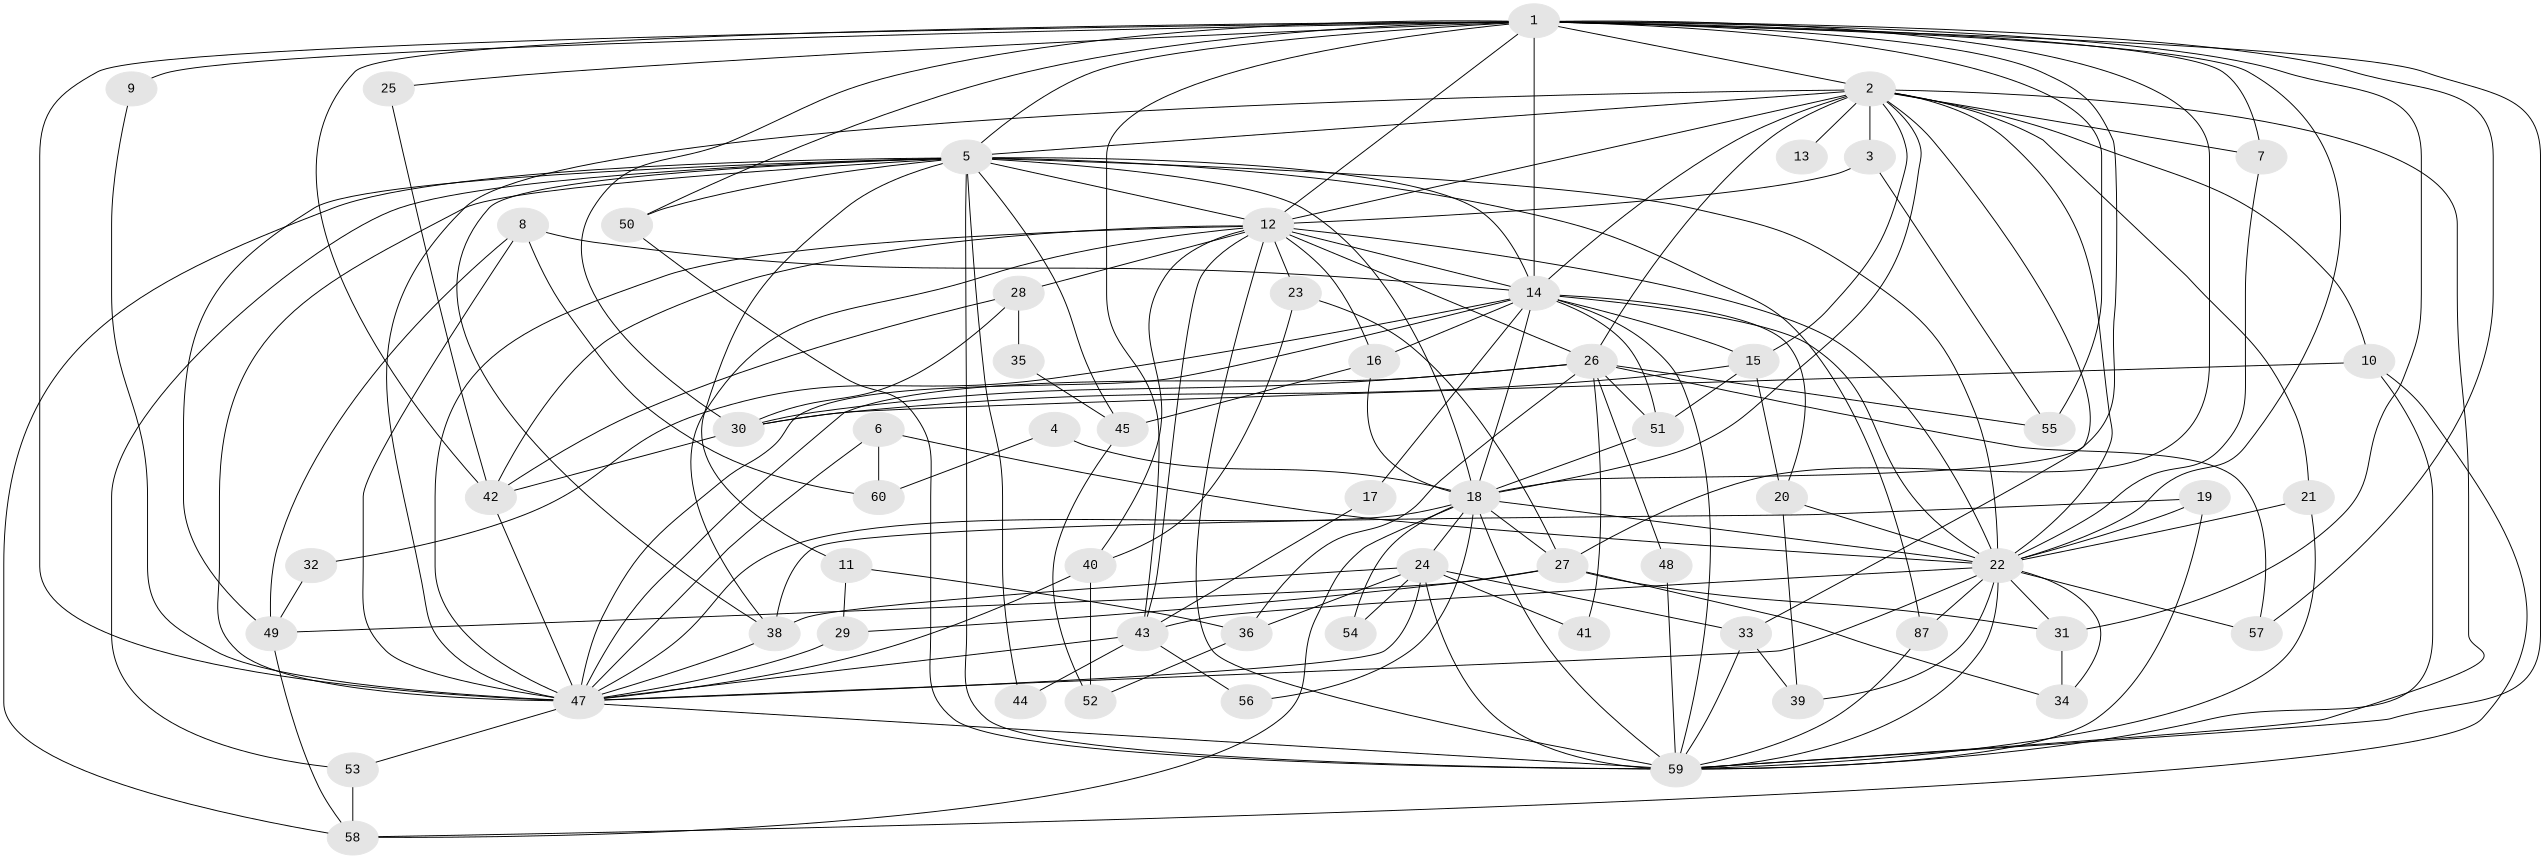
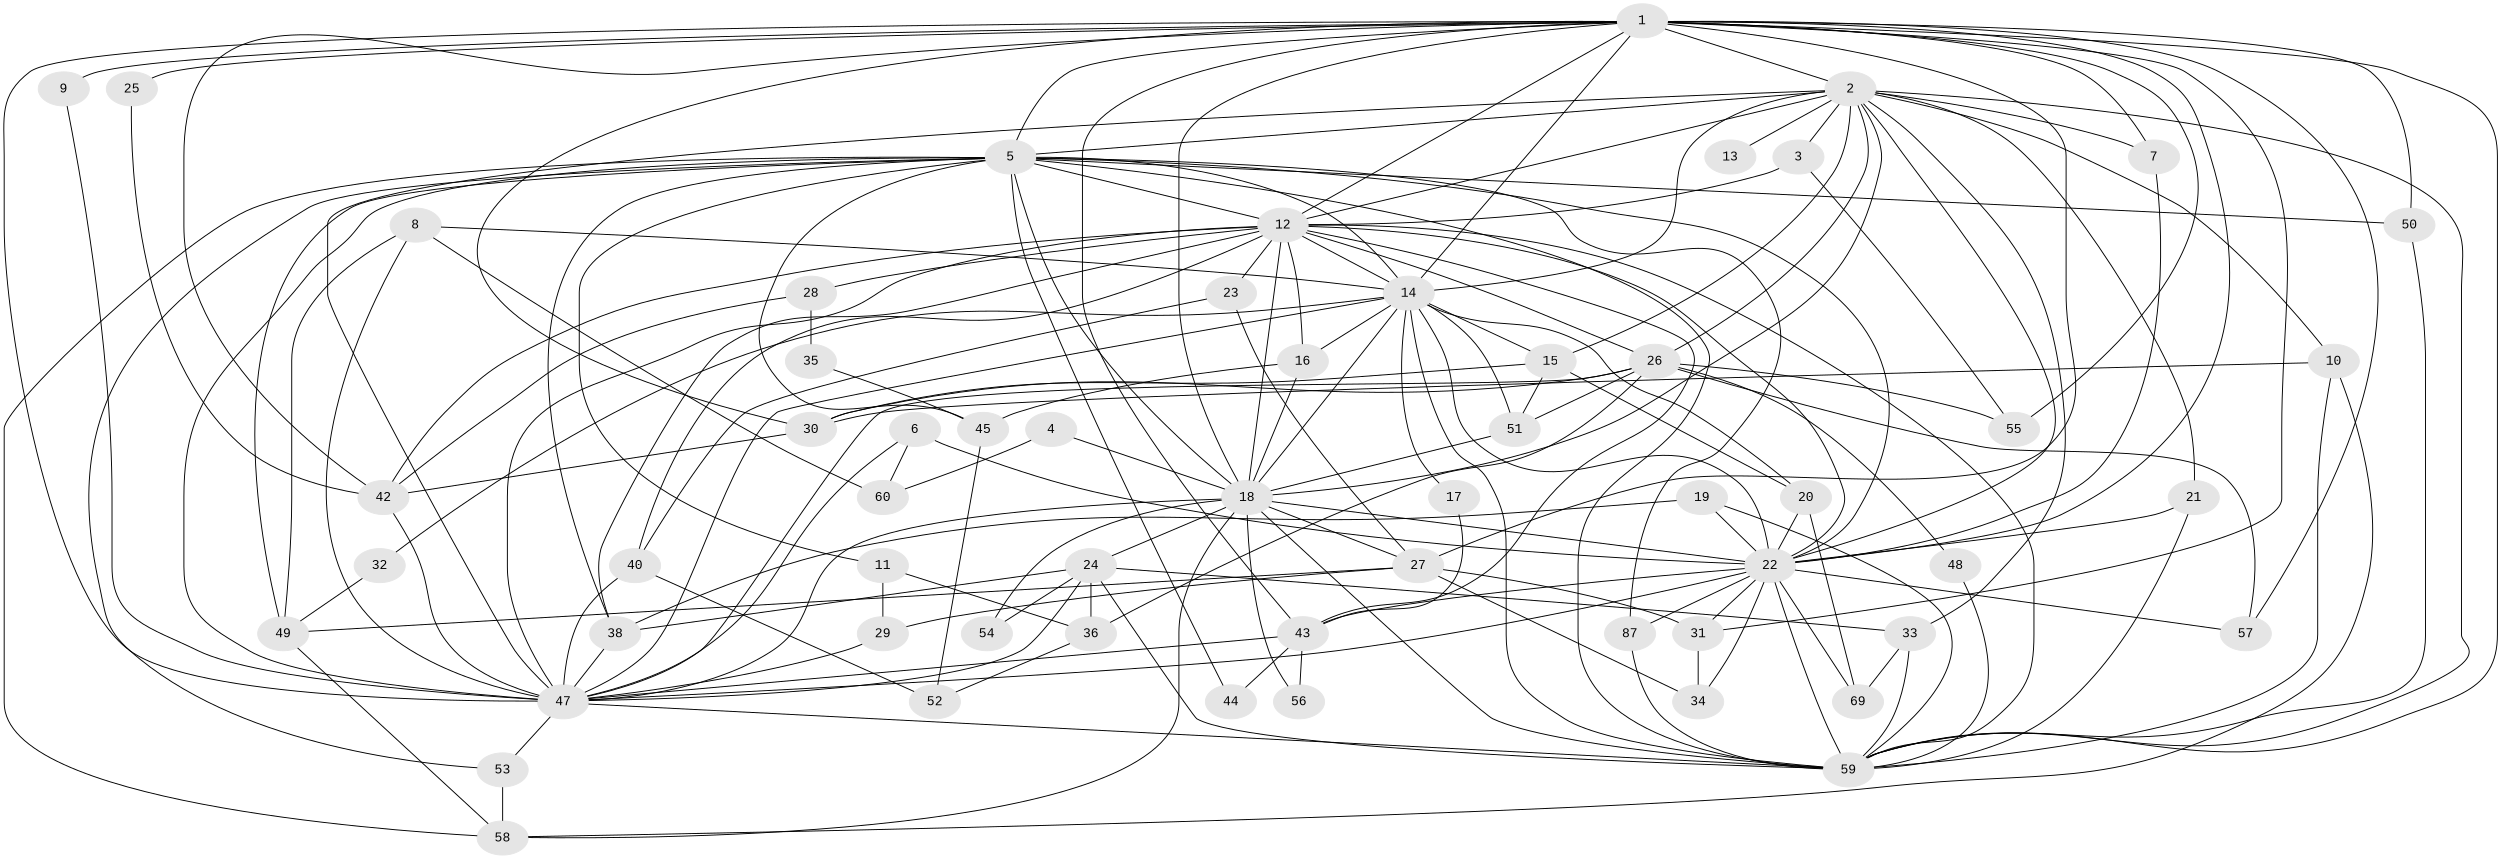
edge "12" -- "18": added
edge "28" -- "30": removed
node "41": removed
node "39": label "39" -> "69"
